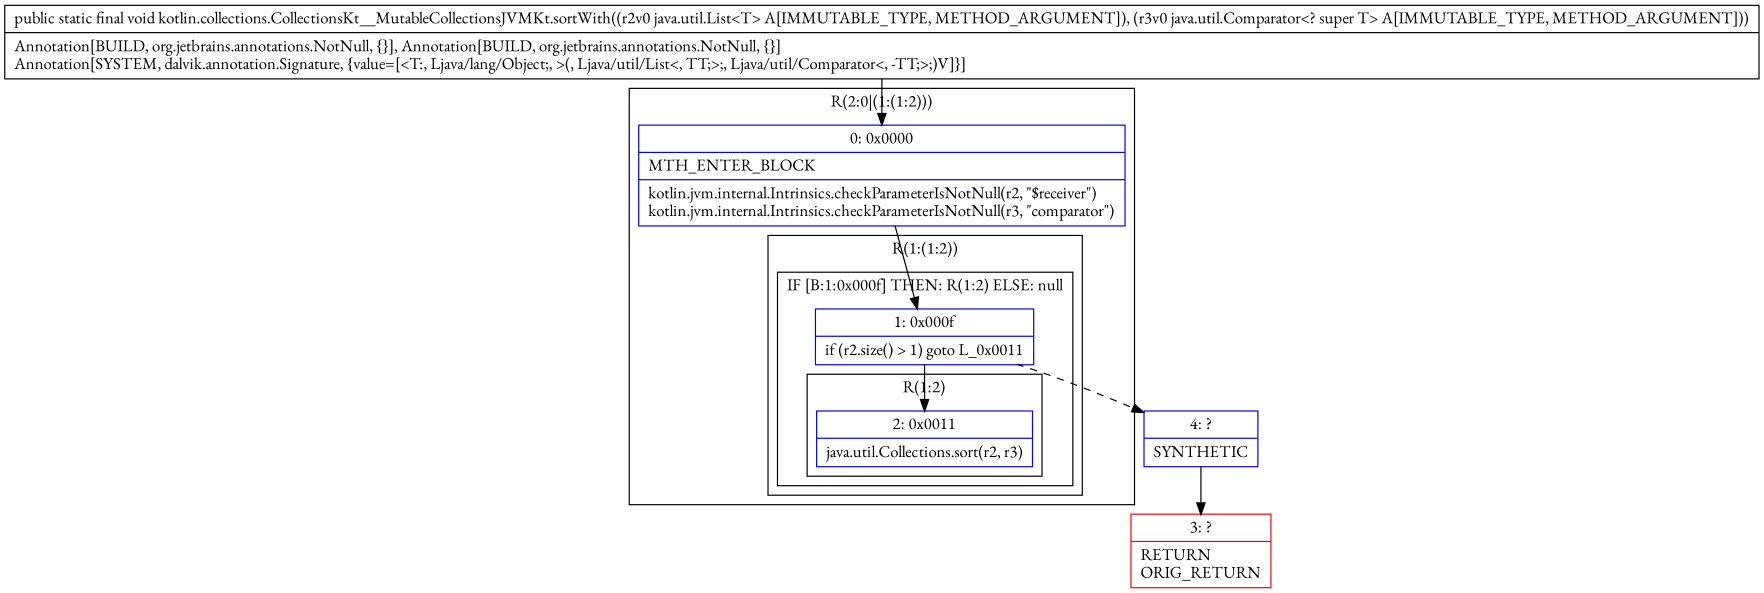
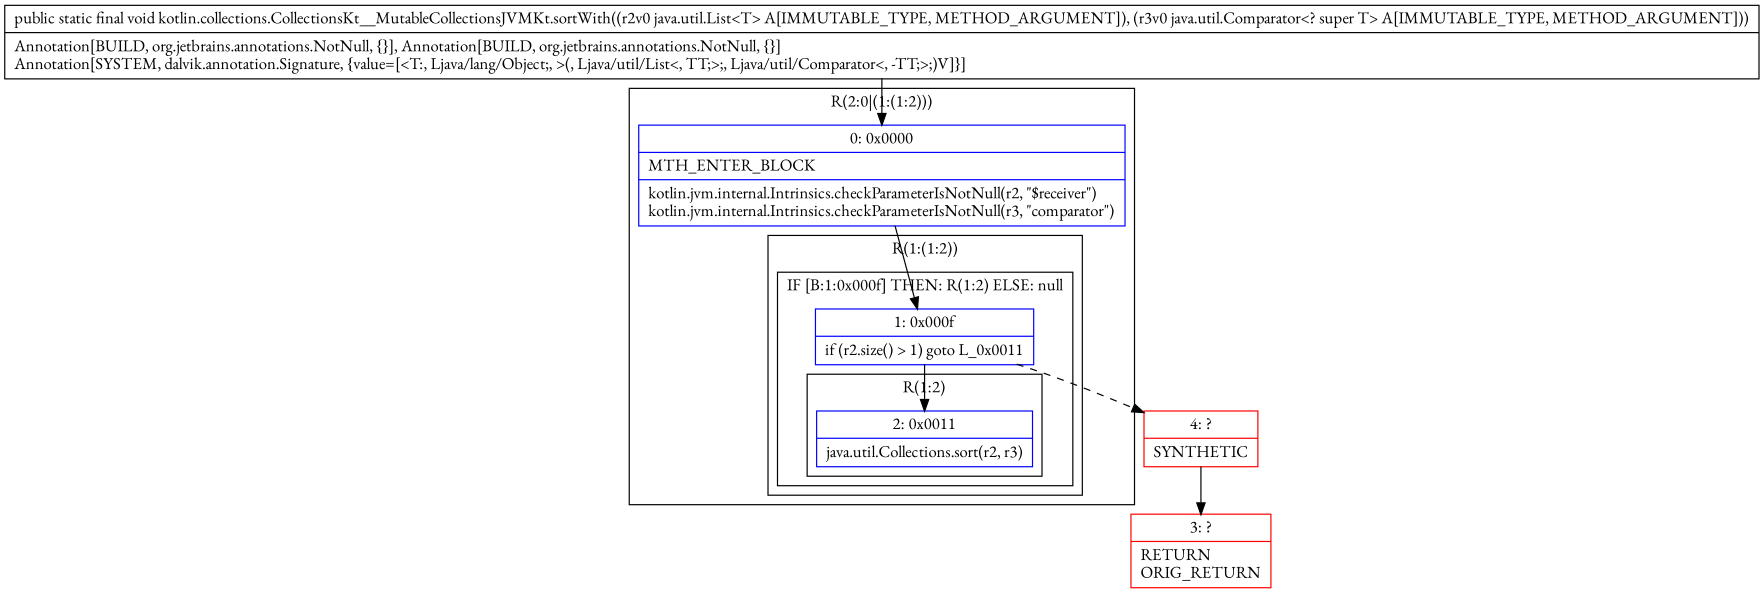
node "4: ?": color blue -> red
